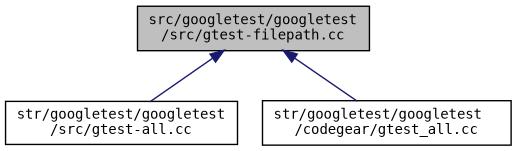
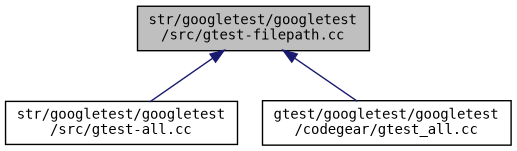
node "src/googletest/googletest /src/gtest-filepath.cc": label "src/googletest/googletest /src/gtest-filepath.cc" -> "str/googletest/googletest /src/gtest-filepath.cc"
node "str/googletest/googletest /codegear/gtest_all.cc": label "str/googletest/googletest /codegear/gtest_all.cc" -> "gtest/googletest/googletest /codegear/gtest_all.cc"
